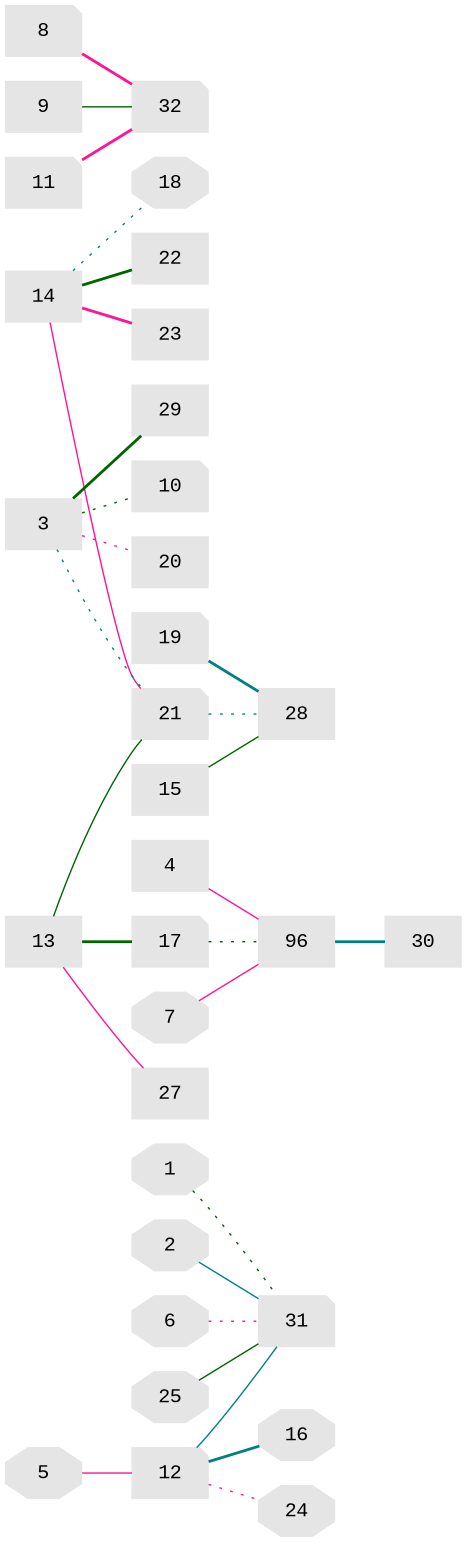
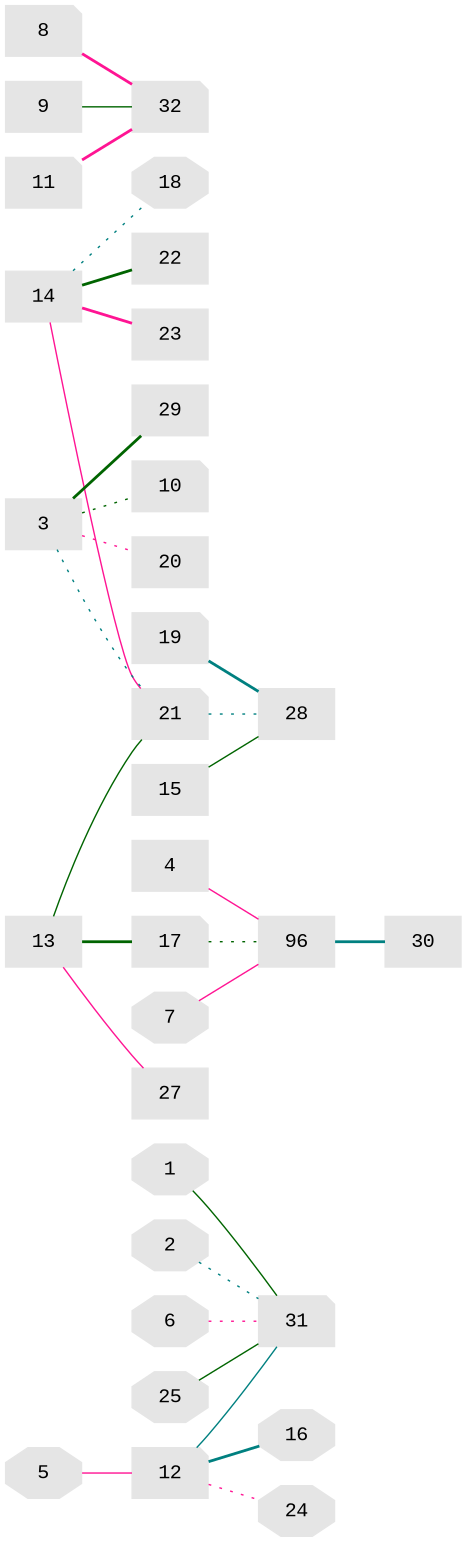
edge "1" -- "31": style dotted -> solid
edge "2" -- "31": style solid -> dotted
